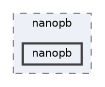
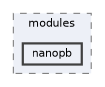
cluster "nanopb": label "nanopb" -> "modules"
